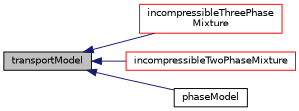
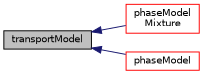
node "incompressibleThreePhase Mixture": label "incompressibleThreePhase Mixture" -> "phaseModel Mixture"
node "incompressibleTwoPhaseMixture": removed
node "phaseModel": color black -> red
